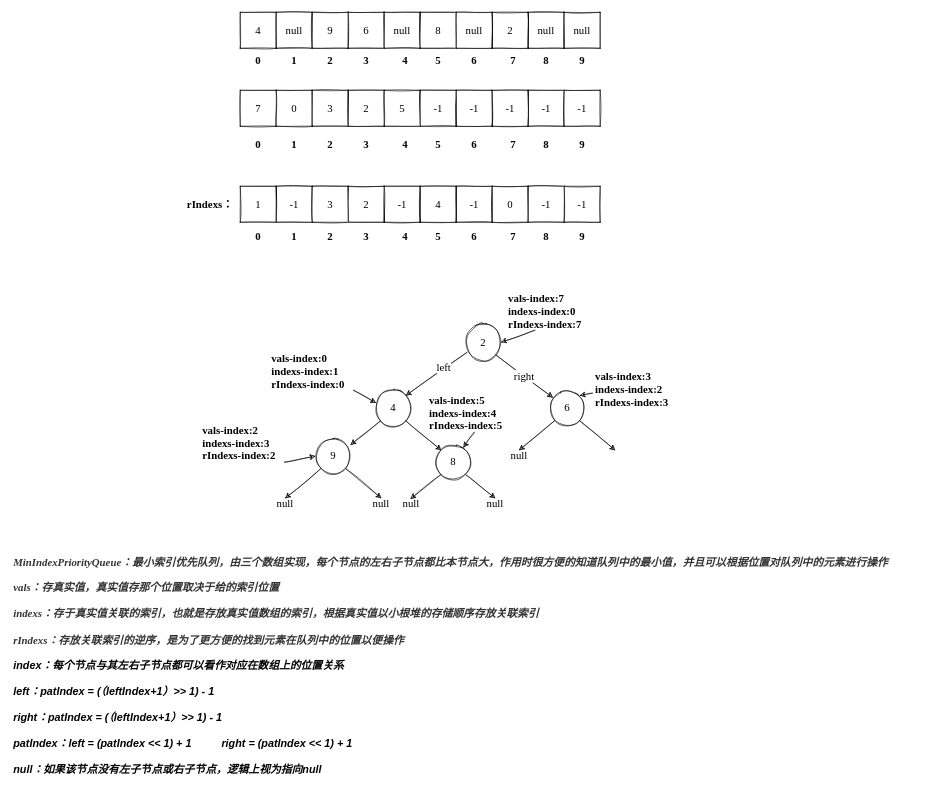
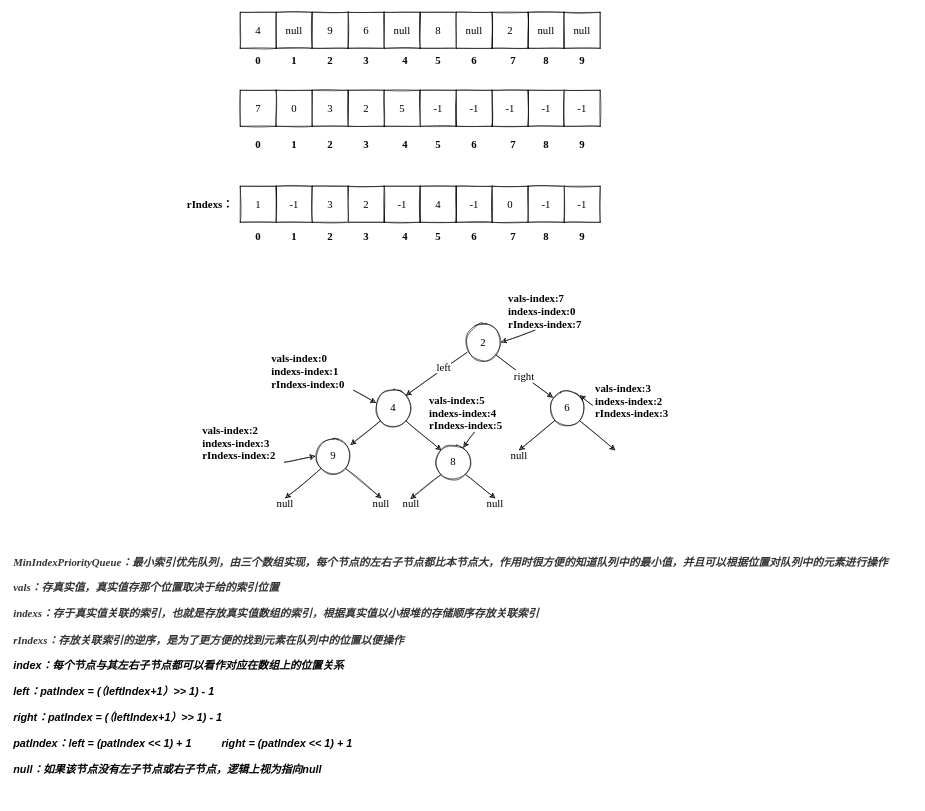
node "vals-index:3 indexs-index:2 rIndexs-index:3": moved (650, 387) -> (650, 399)
